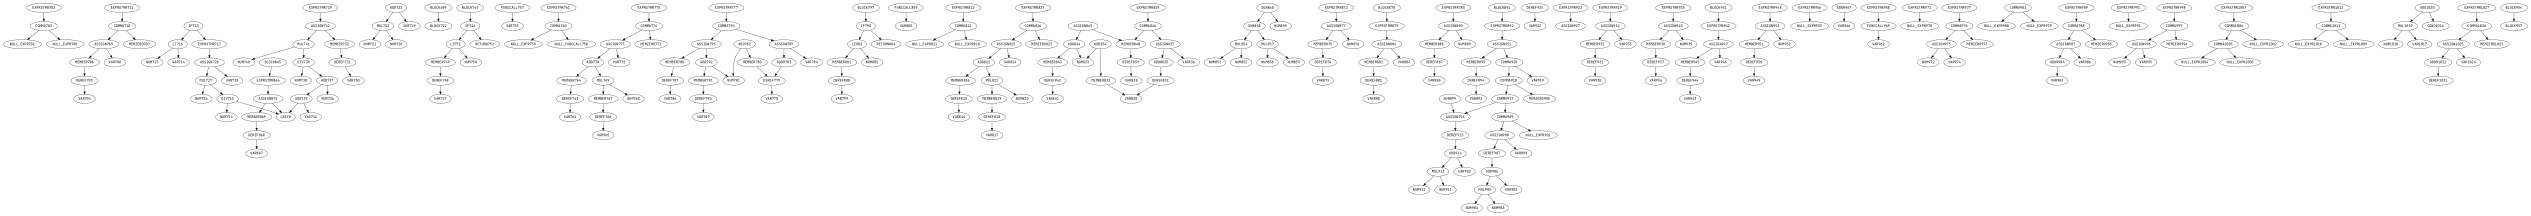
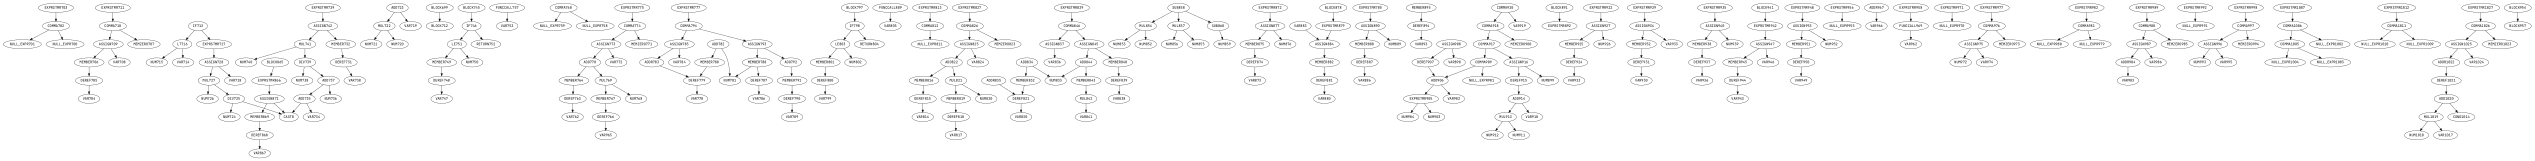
node "EXPRSTMR761": removed
node "EXPRSTMR982": added
edge "SUB860" -> "SUB858": reversed
edge "COMMA846" -> "MEMBER840": now "COMMA846" -> "ASSIGN845"
node "NULL_FUNCCALL758": label "NULL_FUNCCALL758" -> "NULL_EXPR758"
node "NULL_EXPR810": removed
node "ASSIGN921": removed
node "MEMBER925": added
node "NUM926": added
edge "ASSIGN837" -> "ADDR835": removed
edge "ASSIGN884" -> "VAR883": reversed
edge "ADD792" -> "NUM781": now "MEMBER788" -> "NUM781"
node "DEREF842": label "DEREF842" -> "MUL842"
edge "DEREF1021" -> "ADD1020": added
edge "MEMBER832" -> "VAR830": now "MEMBER832" -> "DEREF831"
edge "NUM899" -> "ASSIGN916": reversed
edge "COMMA909" -> "ASSIGN908": now "COMMA909" -> "ADD906"
node "MUL905": label "MUL905" -> "EXPRSTMR905"
